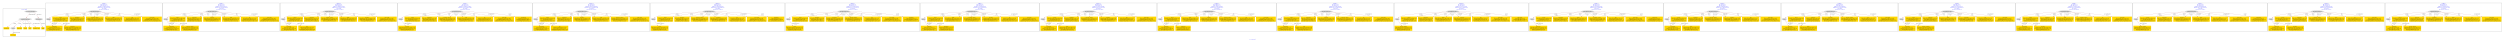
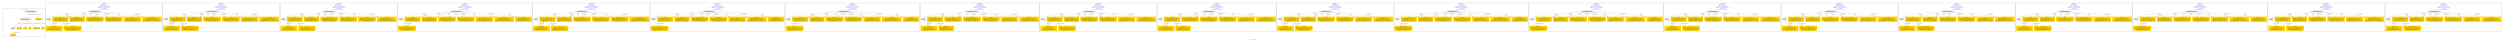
node "WebResource1": fillcolor lightgray -> gold
node "creationDate": removed
